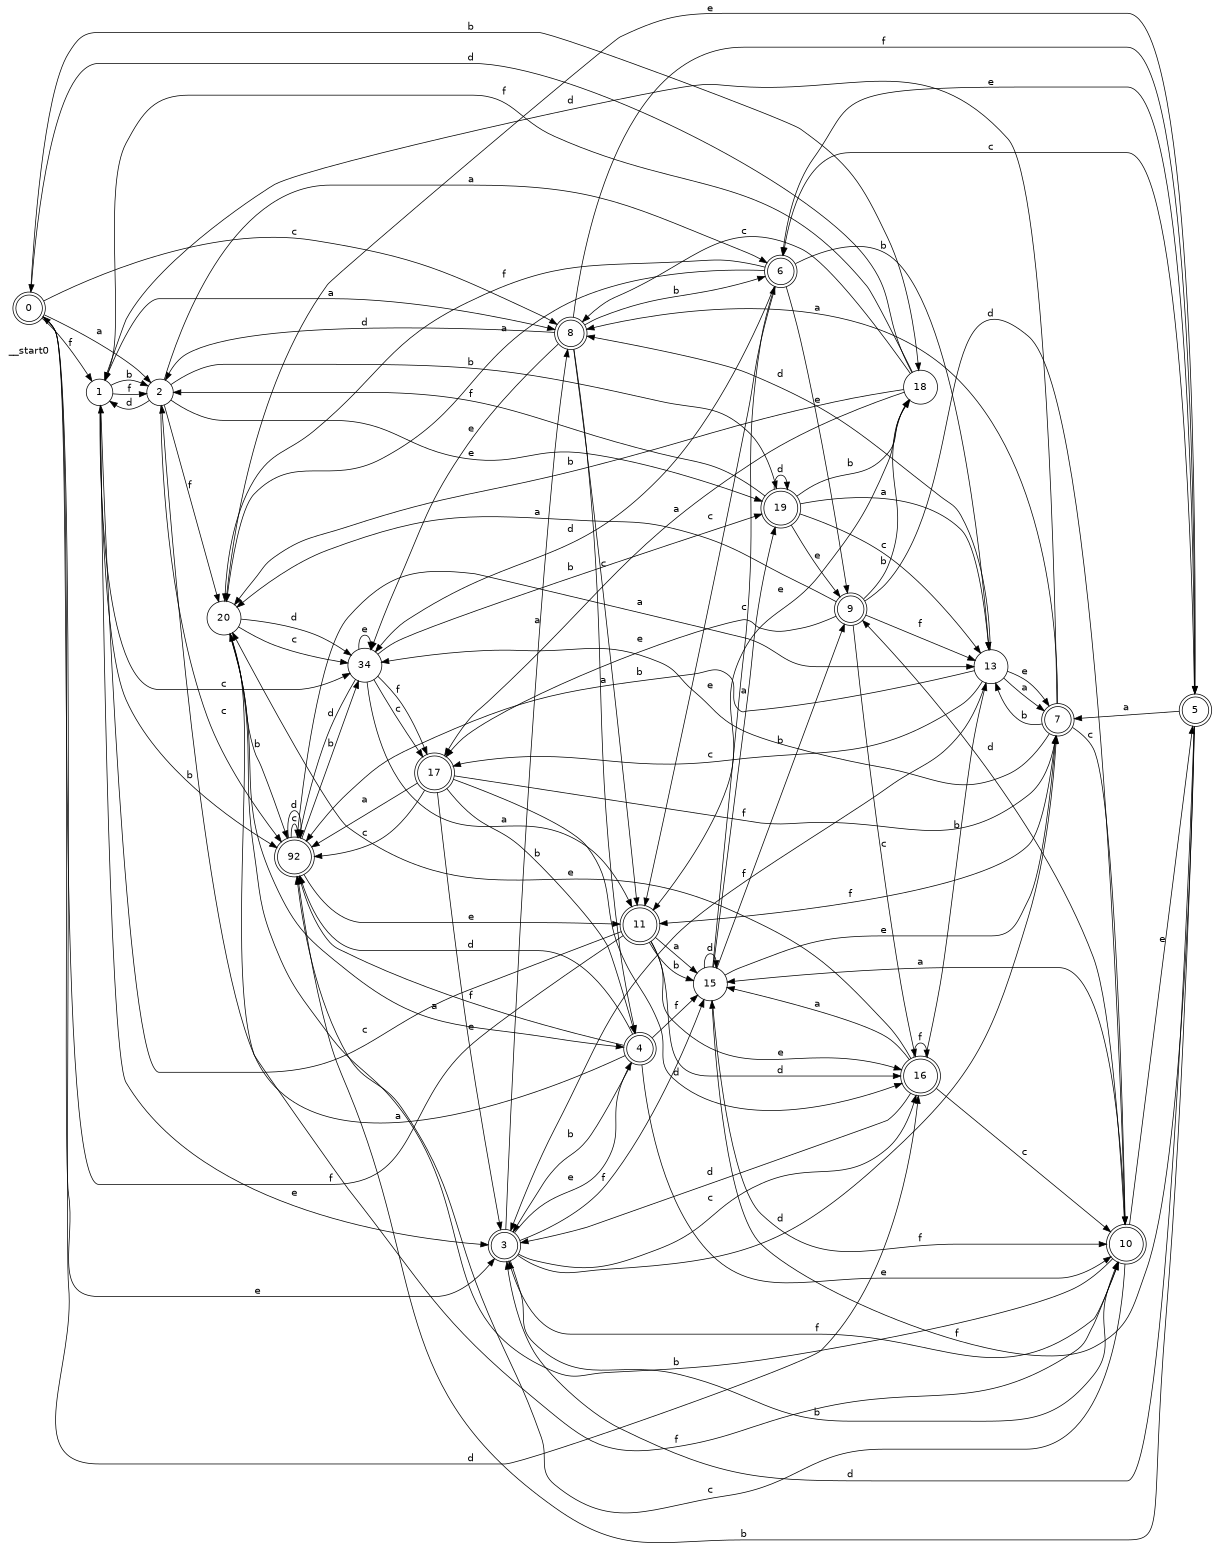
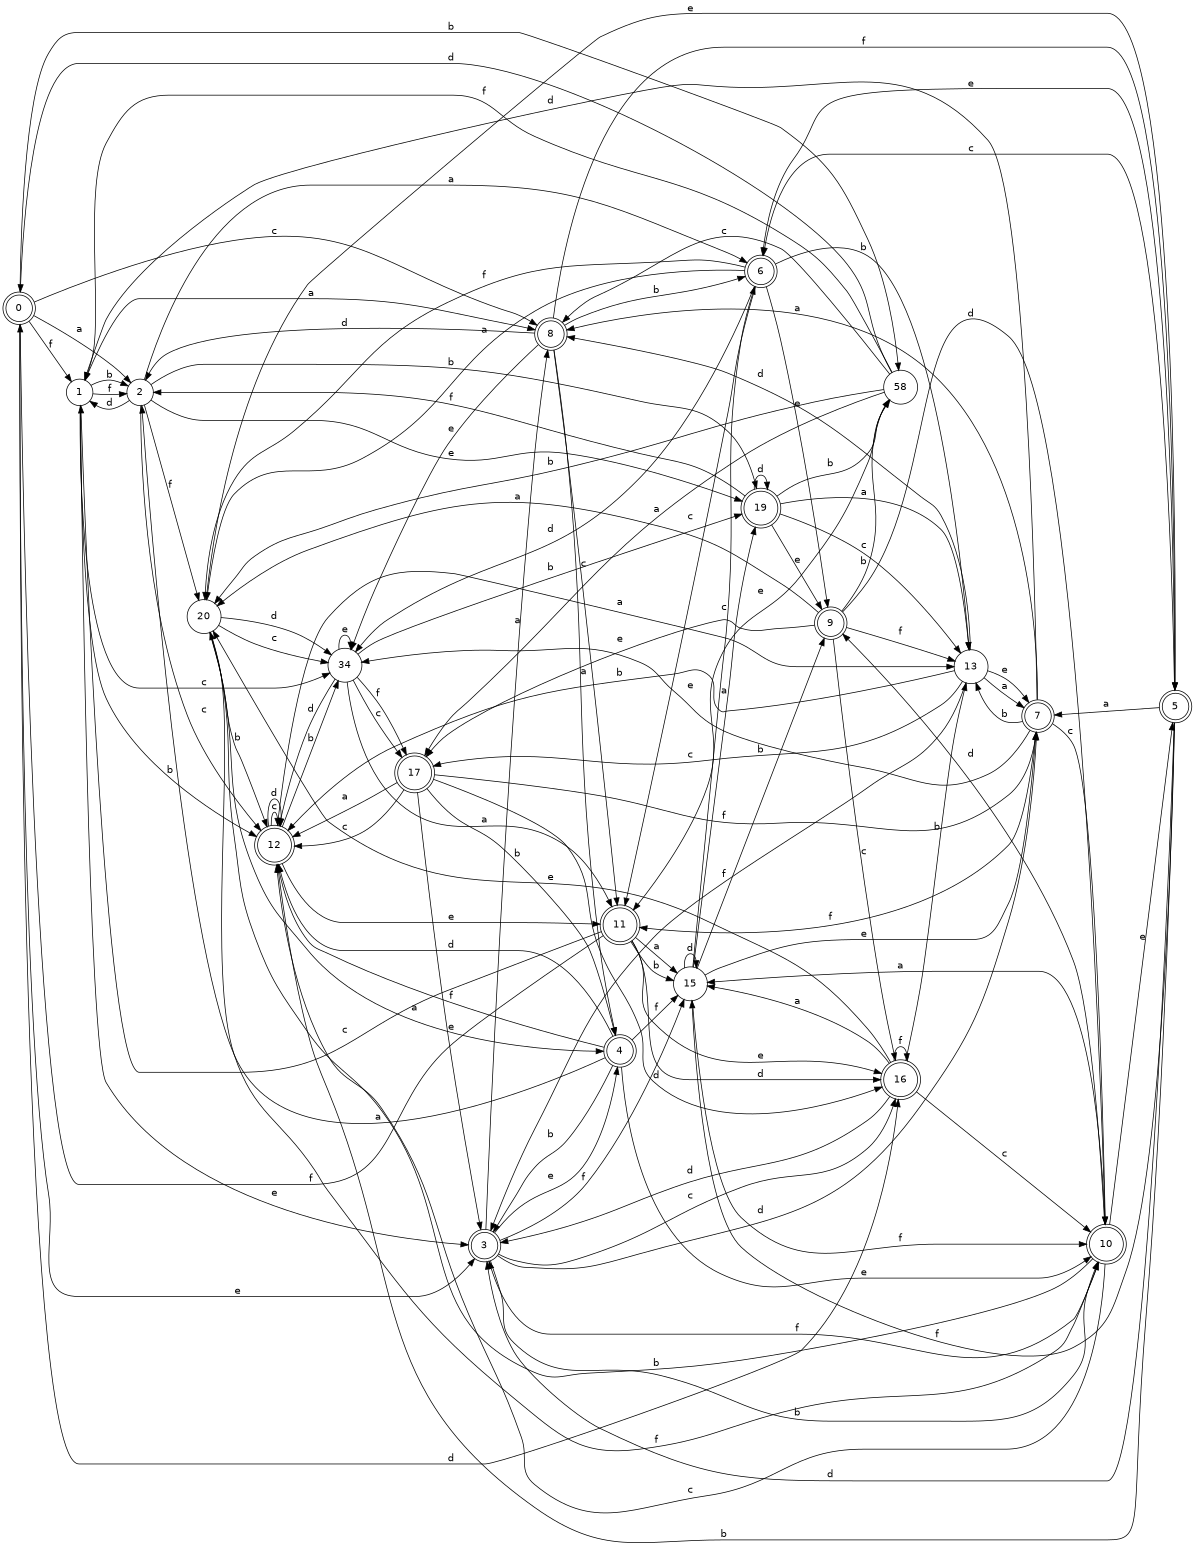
node "__start0": removed
node "18": label "18" -> "58"
node "92": label "92" -> "12"
